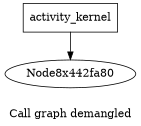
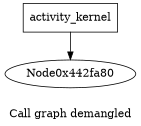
node "Node8x442fa80": label "Node8x442fa80" -> "Node0x442fa80"
